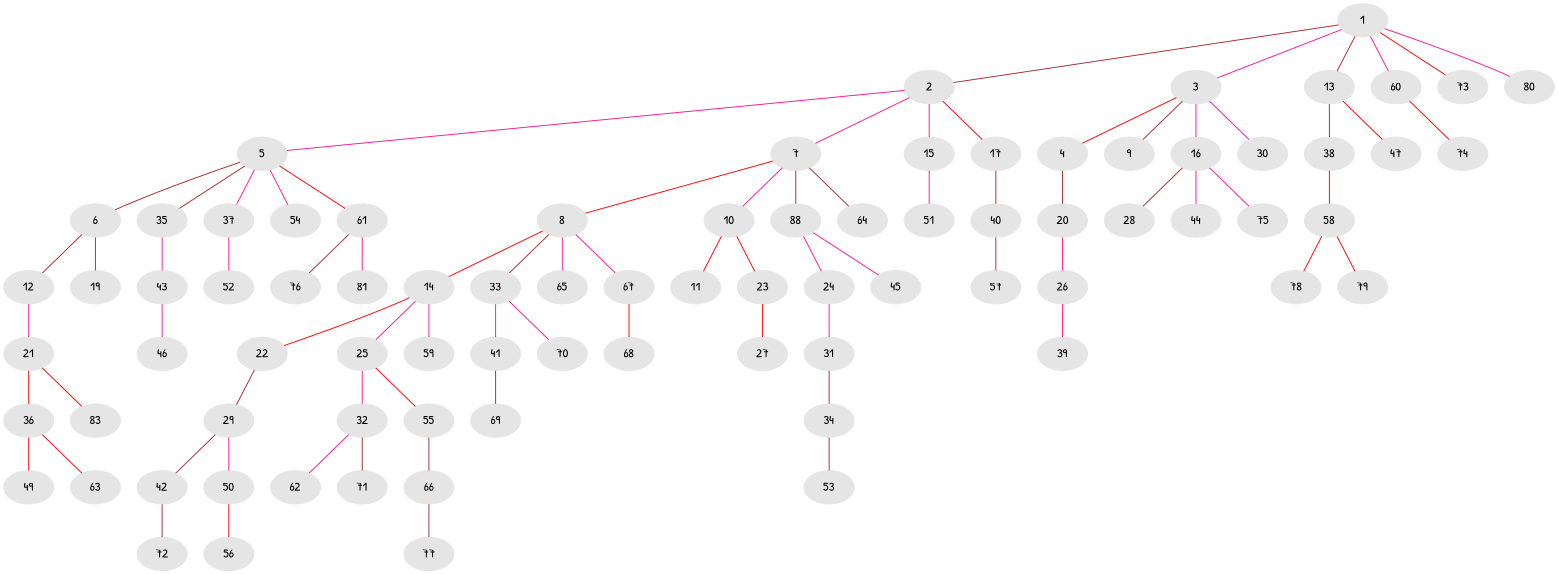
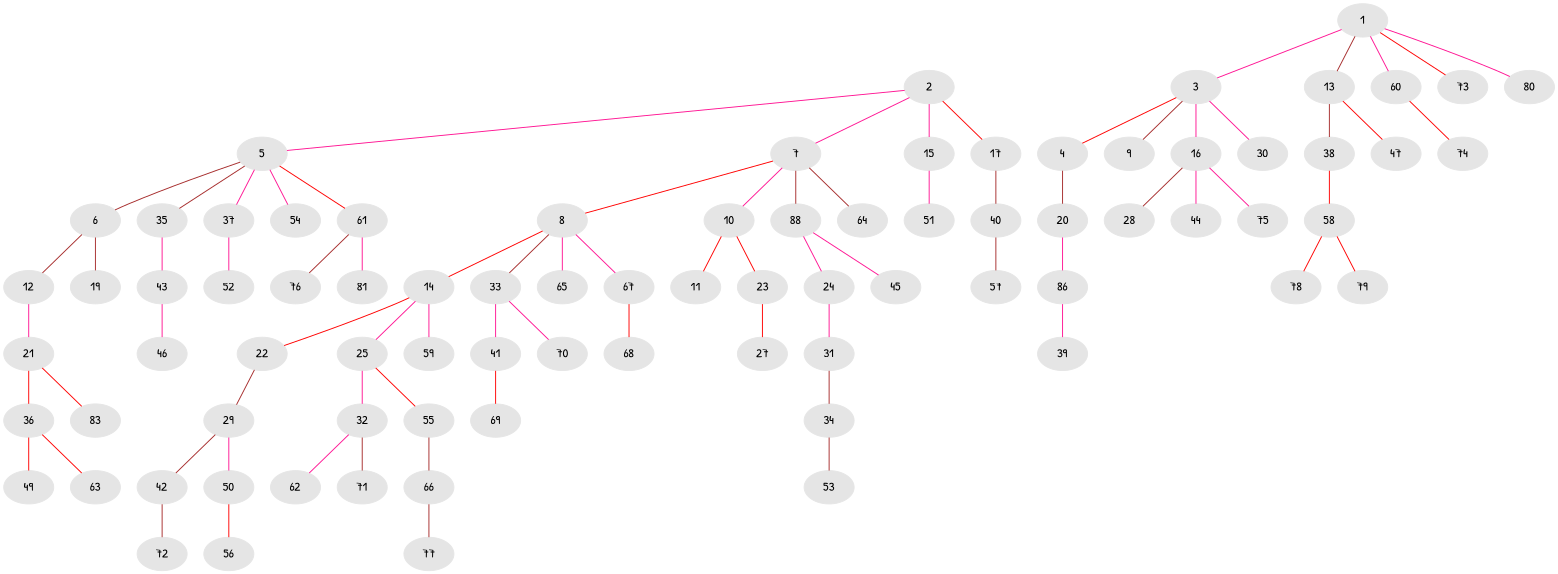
edge "1" -- "2": removed
node "26": label "26" -> "86"
